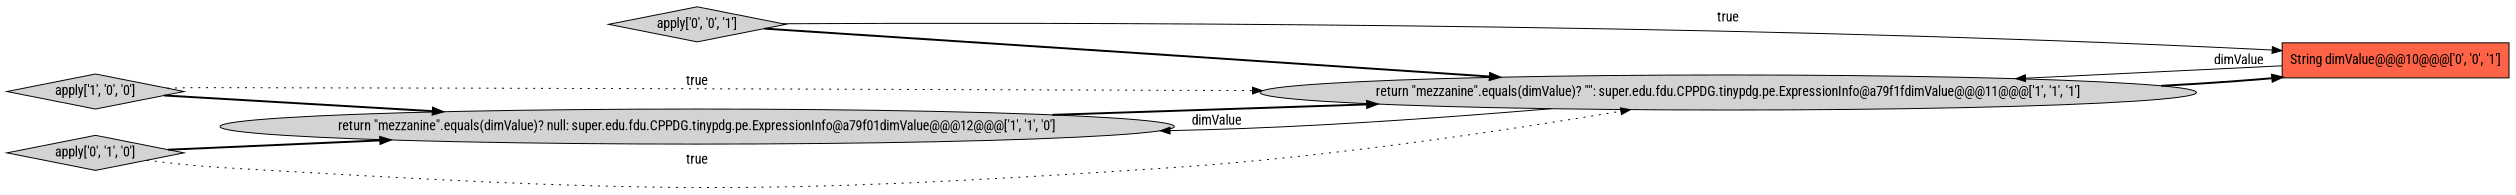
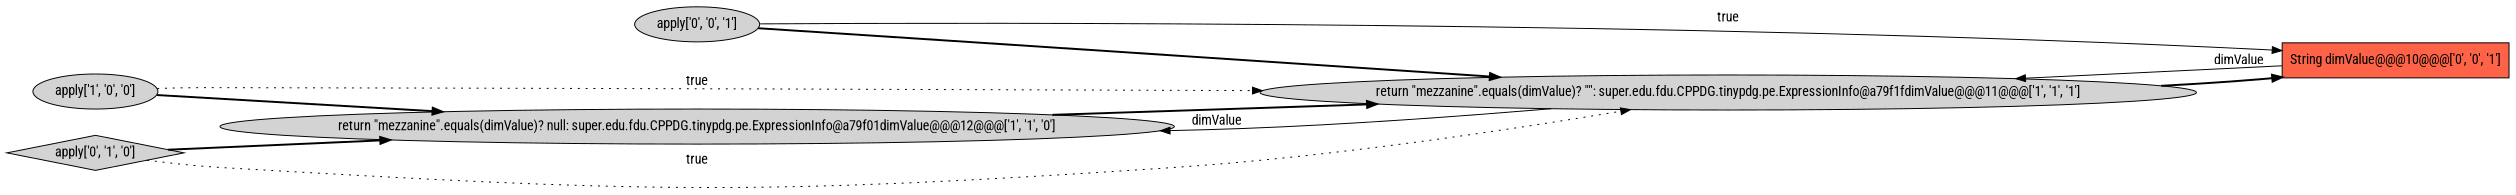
node "apply['0', '0', '1']": shape diamond -> ellipse
node "apply['1', '0', '0']": shape diamond -> ellipse
